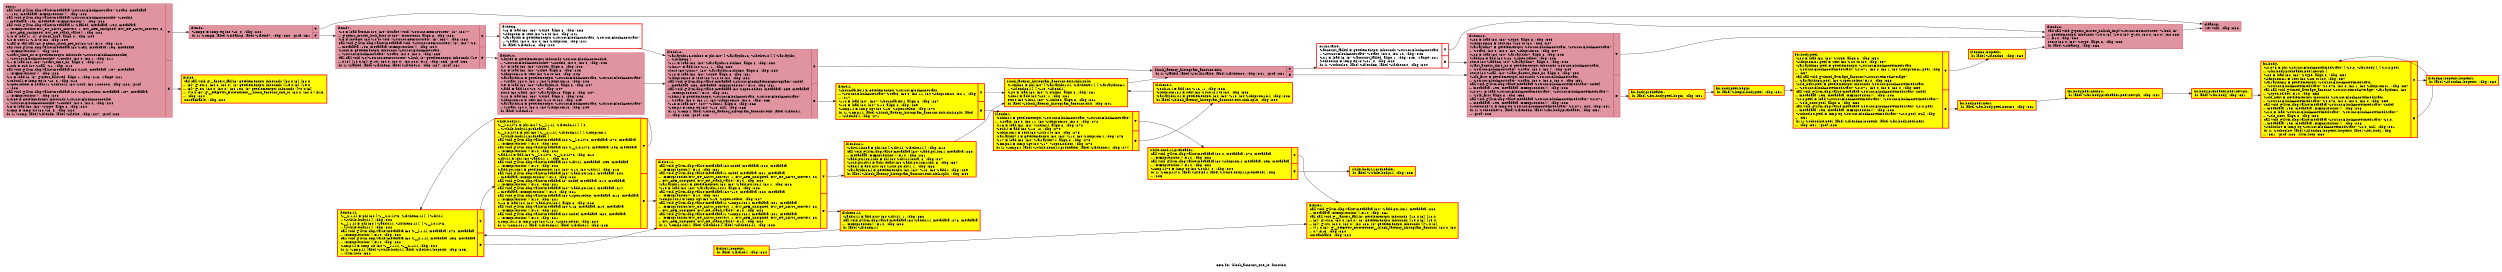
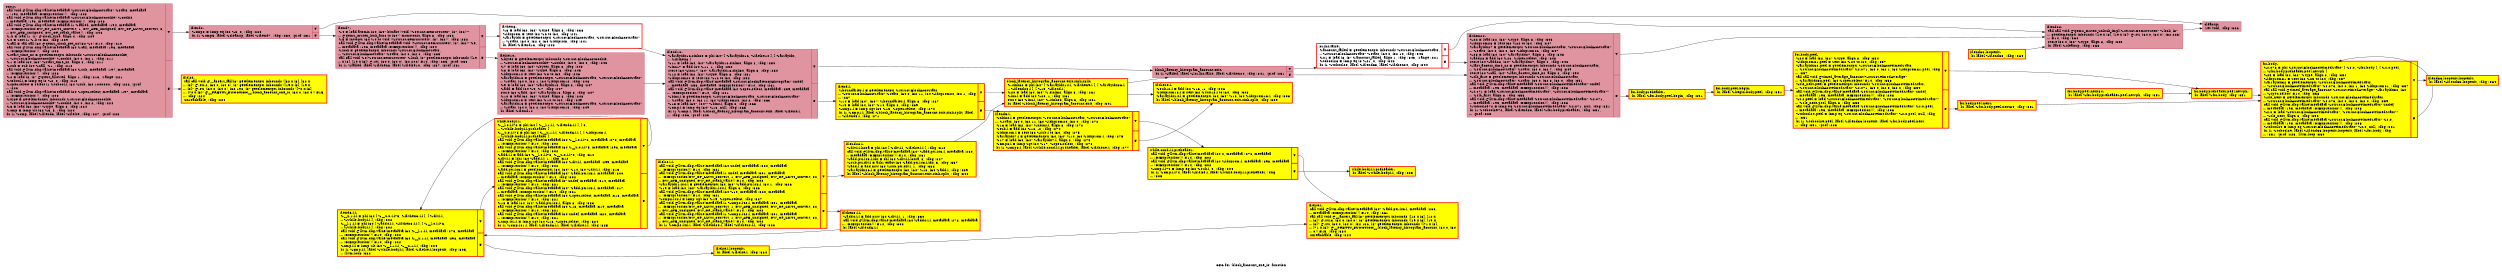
edge "for.body.peel:" -> "if.end33.loopexit:": now "for.body.peel:" -> "for.body.preheader.peel.newph:"
edge "if.then9.i:" -> "block_latency_histogram_account.exit.sink.split:": reversed
node "if.end.i:": text "... !217" -> "... !267"
edge "for.body.peel.next:" -> "for.body.peel.next84:": now "for.body.peel.next:" -> "for.body:"
edge "while.body.i.i:" -> "if.else.i.i:": removed
edge "if.end6.i.i:" -> "if.else.i.i:": now "if.end6.i.i:" -> "if.else.i.loopexit:"
